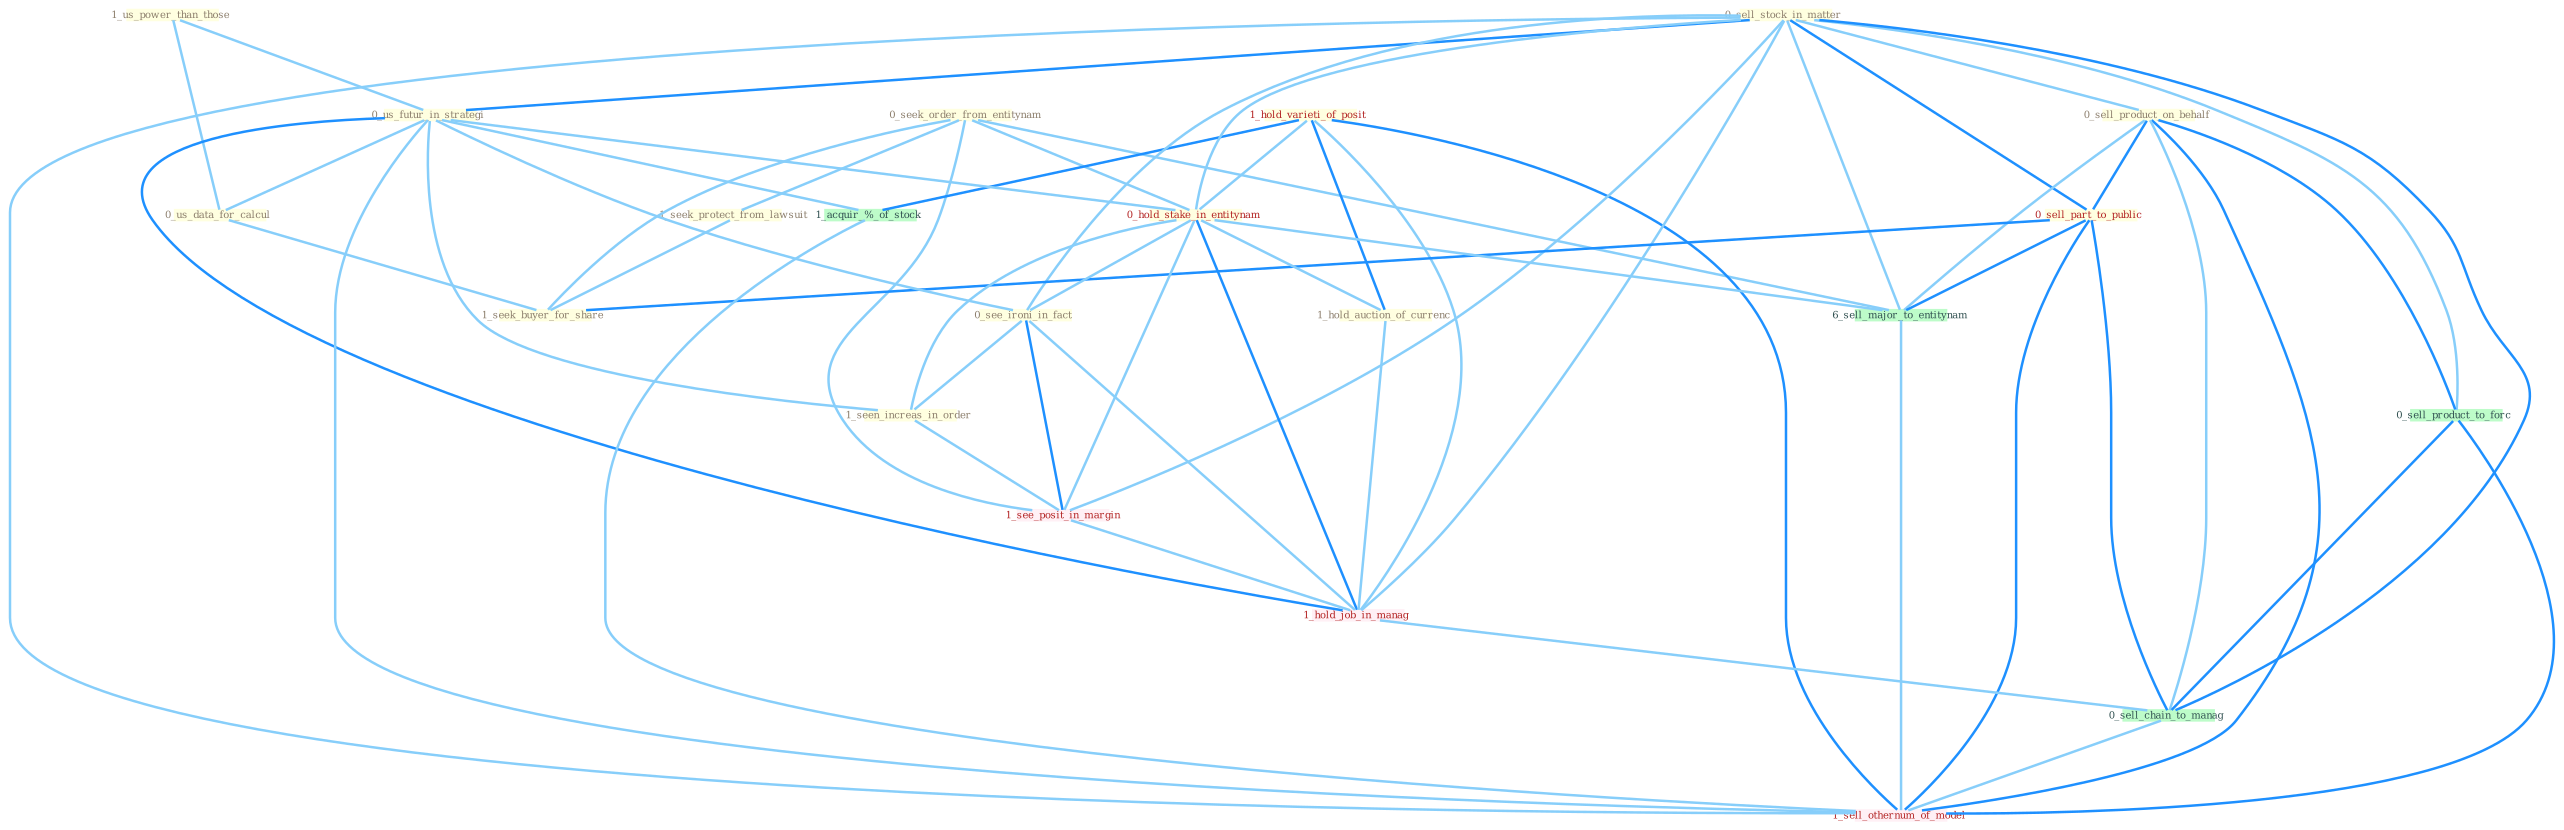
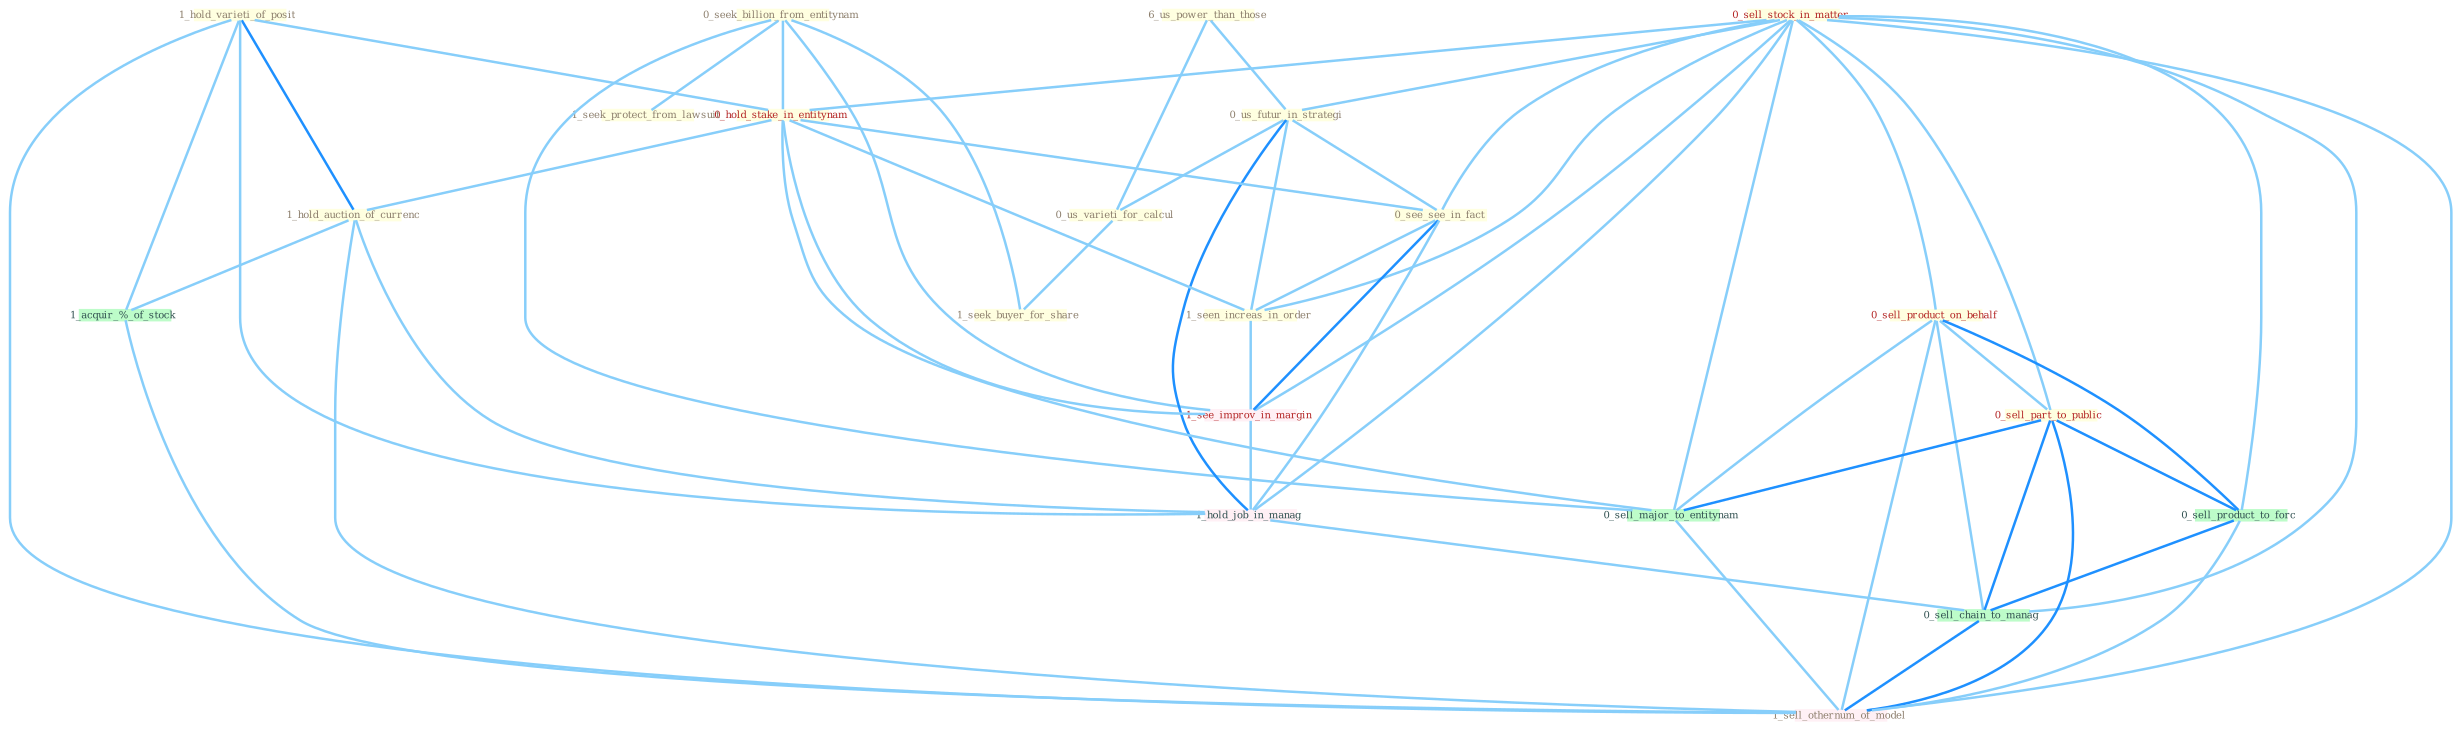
node "1_us_power_than_those": label "1_us_power_than_those" -> "6_us_power_than_those"
node "0_sell_stock_in_matter": fontcolor #8b7d6b -> #b22222
edge "0_sell_stock_in_matter" -- "0_us_futur_in_strategi": color #1e90ff -> #87cefa
node "0_seek_order_from_entitynam": label "0_seek_order_from_entitynam" -> "0_seek_billion_from_entitynam"
node "1_hold_varieti_of_posit": fontcolor #b22222 -> #8b7d6b
edge "0_sell_stock_in_matter" -- "0_sell_part_to_public": color #1e90ff -> #87cefa
node "0_sell_product_on_behalf": fontcolor #8b7d6b -> #b22222
edge "0_us_futur_in_strategi" -- "0_hold_stake_in_entitynam": removed
edge "0_us_futur_in_strategi" -- "1_acquir_%_of_stock": now "1_hold_auction_of_currenc" -- "1_acquir_%_of_stock"
edge "0_sell_product_on_behalf" -- "0_sell_part_to_public": color #1e90ff -> #87cefa
edge "1_hold_varieti_of_posit" -- "1_acquir_%_of_stock": color #1e90ff -> #87cefa
edge "0_sell_stock_in_matter" -- "1_seen_increas_in_order": added
node "0_us_data_for_calcul": label "0_us_data_for_calcul" -> "0_us_varieti_for_calcul"
edge "0_sell_stock_in_matter" -- "0_sell_chain_to_manag": color #1e90ff -> #87cefa
edge "0_sell_part_to_public" -- "1_seek_buyer_for_share": now "0_sell_part_to_public" -- "0_sell_product_to_forc"
edge "1_seek_protect_from_lawsuit" -- "1_seek_buyer_for_share": removed
node "0_see_ironi_in_fact": label "0_see_ironi_in_fact" -> "0_see_see_in_fact"
node "6_sell_major_to_entitynam": label "6_sell_major_to_entitynam" -> "0_sell_major_to_entitynam"
edge "1_hold_varieti_of_posit" -- "1_sell_othernum_of_model": color #1e90ff -> #87cefa
edge "0_hold_stake_in_entitynam" -- "1_hold_job_in_manag": removed
node "1_see_posit_in_margin": label "1_see_posit_in_margin" -> "1_see_improv_in_margin"
edge "0_sell_product_on_behalf" -- "1_sell_othernum_of_model": color #1e90ff -> #87cefa
node "1_hold_job_in_manag": fontcolor #b22222 -> #2f4f4f
edge "0_us_futur_in_strategi" -- "1_sell_othernum_of_model": now "1_hold_auction_of_currenc" -- "1_sell_othernum_of_model"
edge "0_sell_chain_to_manag" -- "1_sell_othernum_of_model": color #87cefa -> #1e90ff
edge "0_sell_product_to_forc" -- "1_sell_othernum_of_model": color #1e90ff -> #87cefa
node "1_sell_othernum_of_model": fontcolor #b22222 -> #8b7d6b
